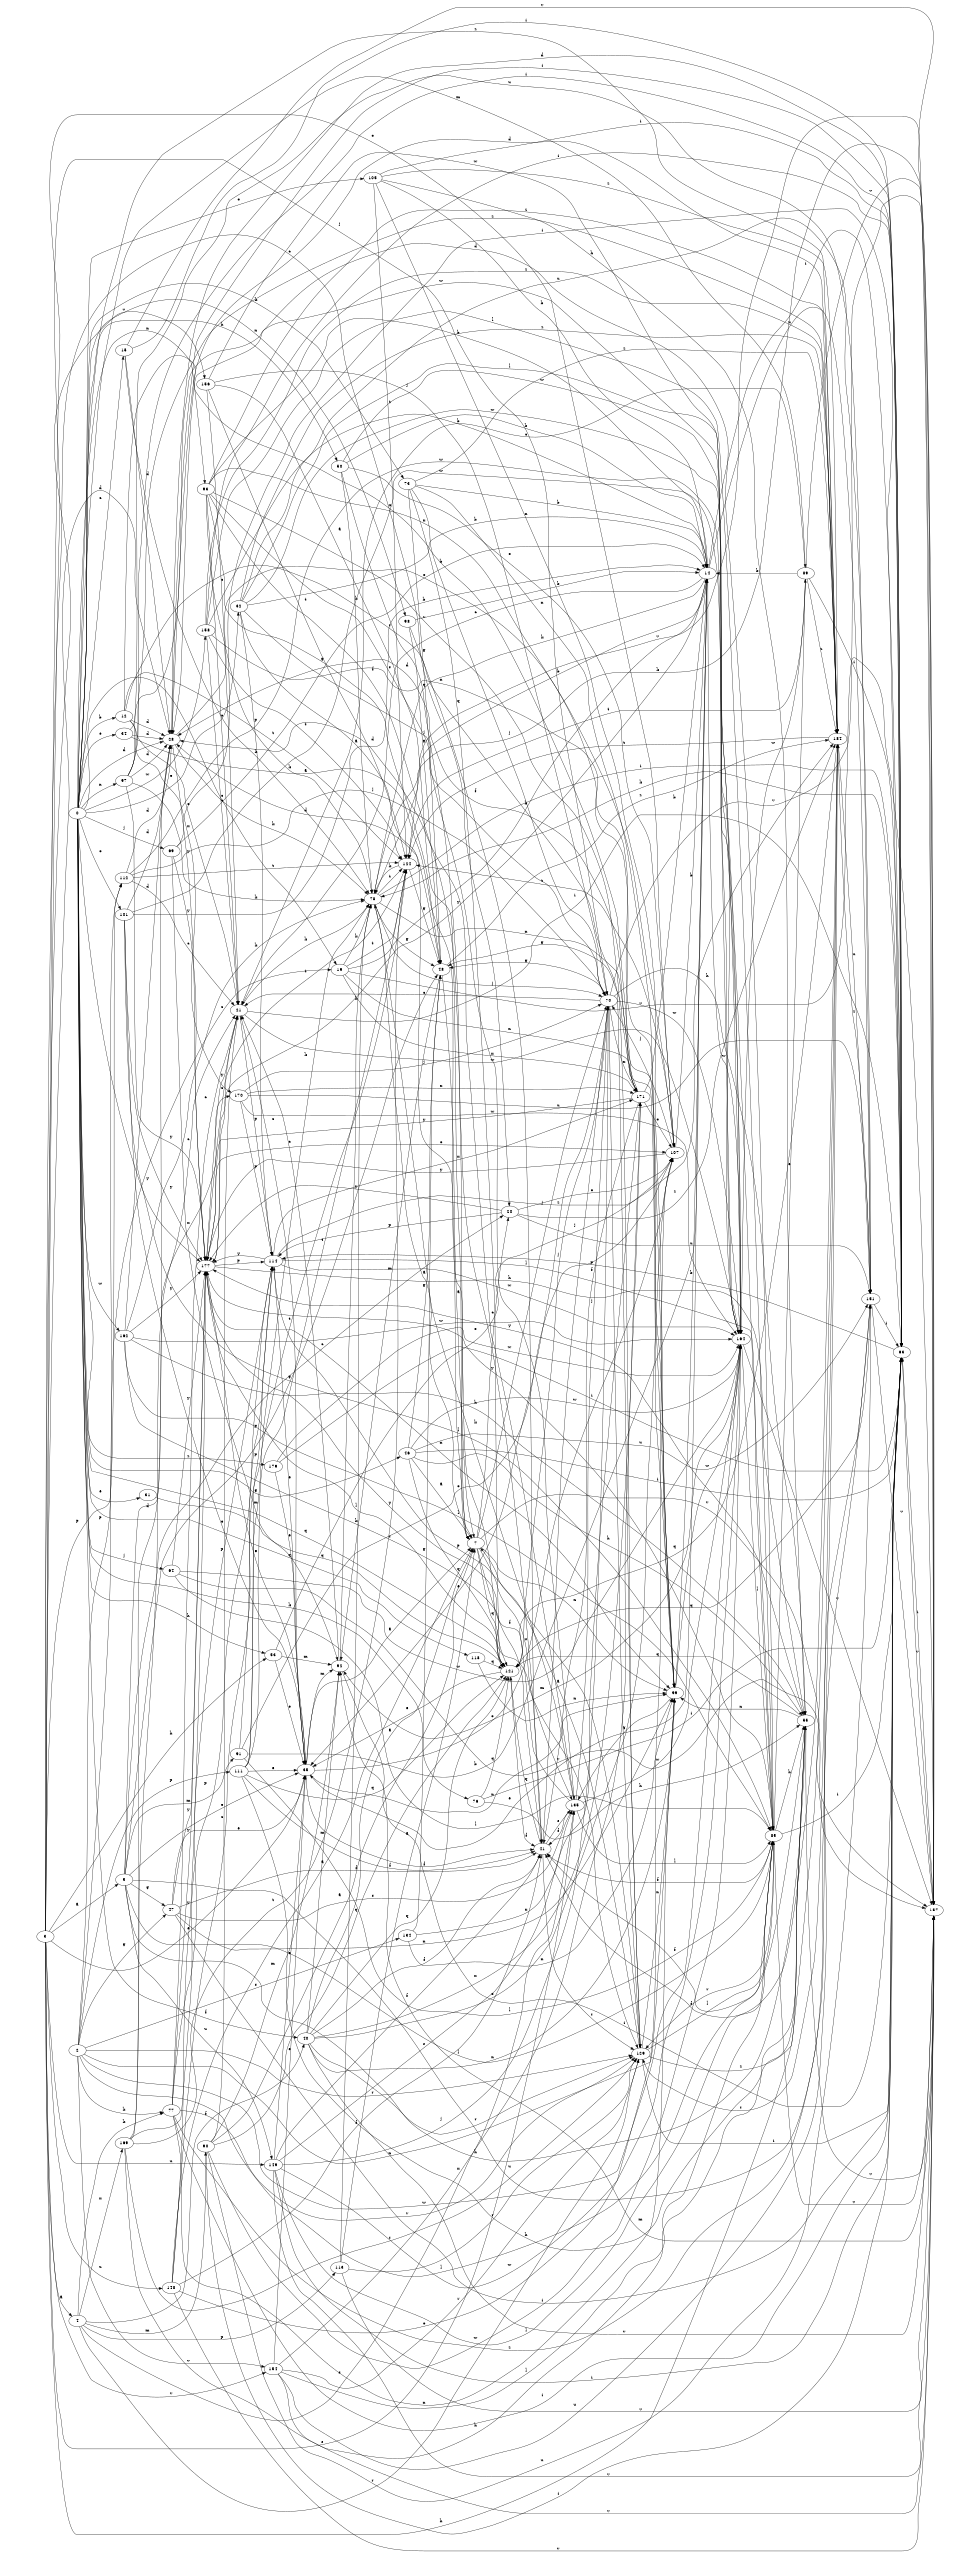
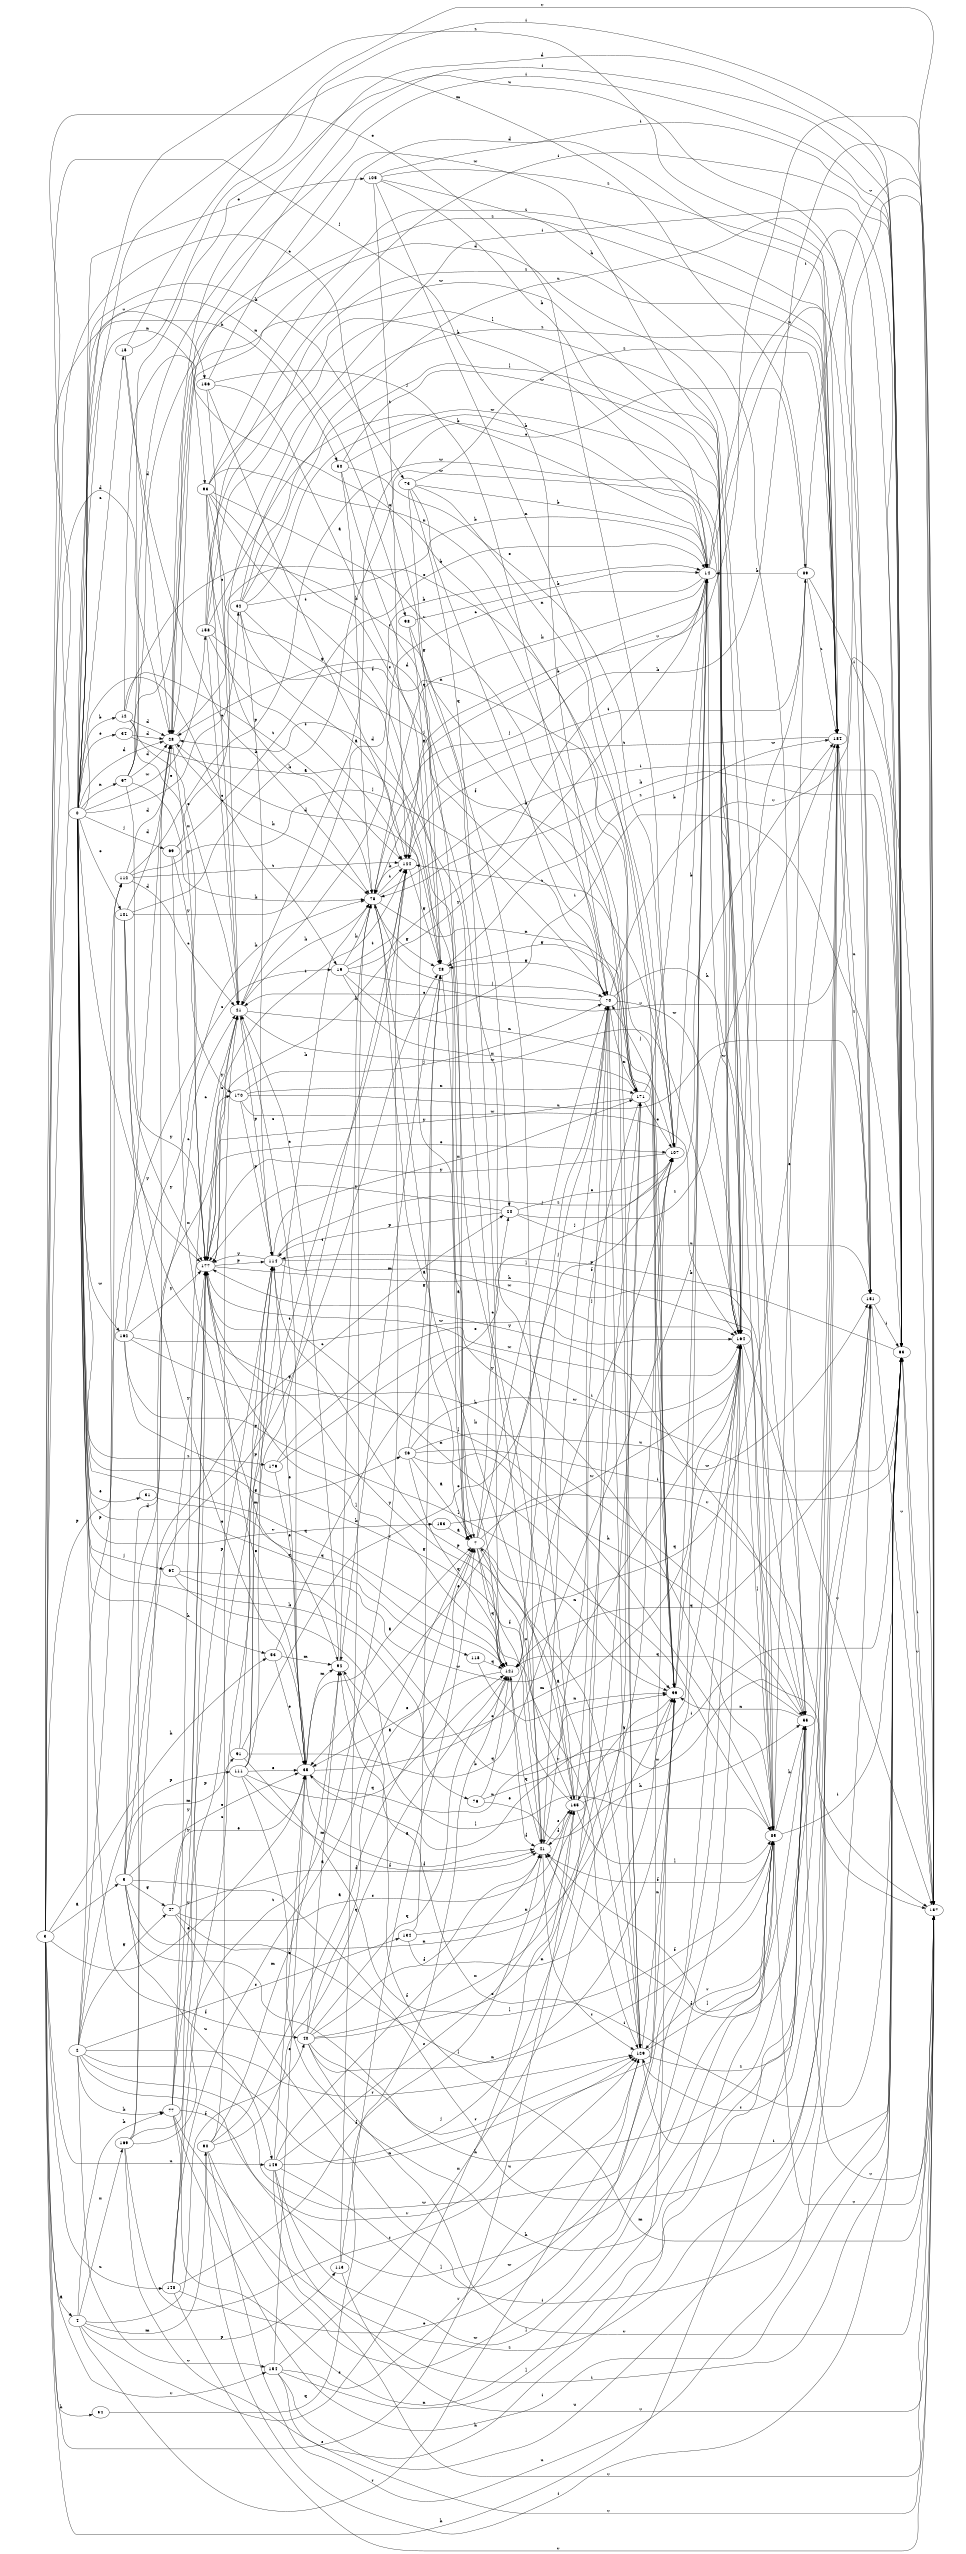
node "153": added
edge "113" -> "129": removed, label "r"
node "54": added
